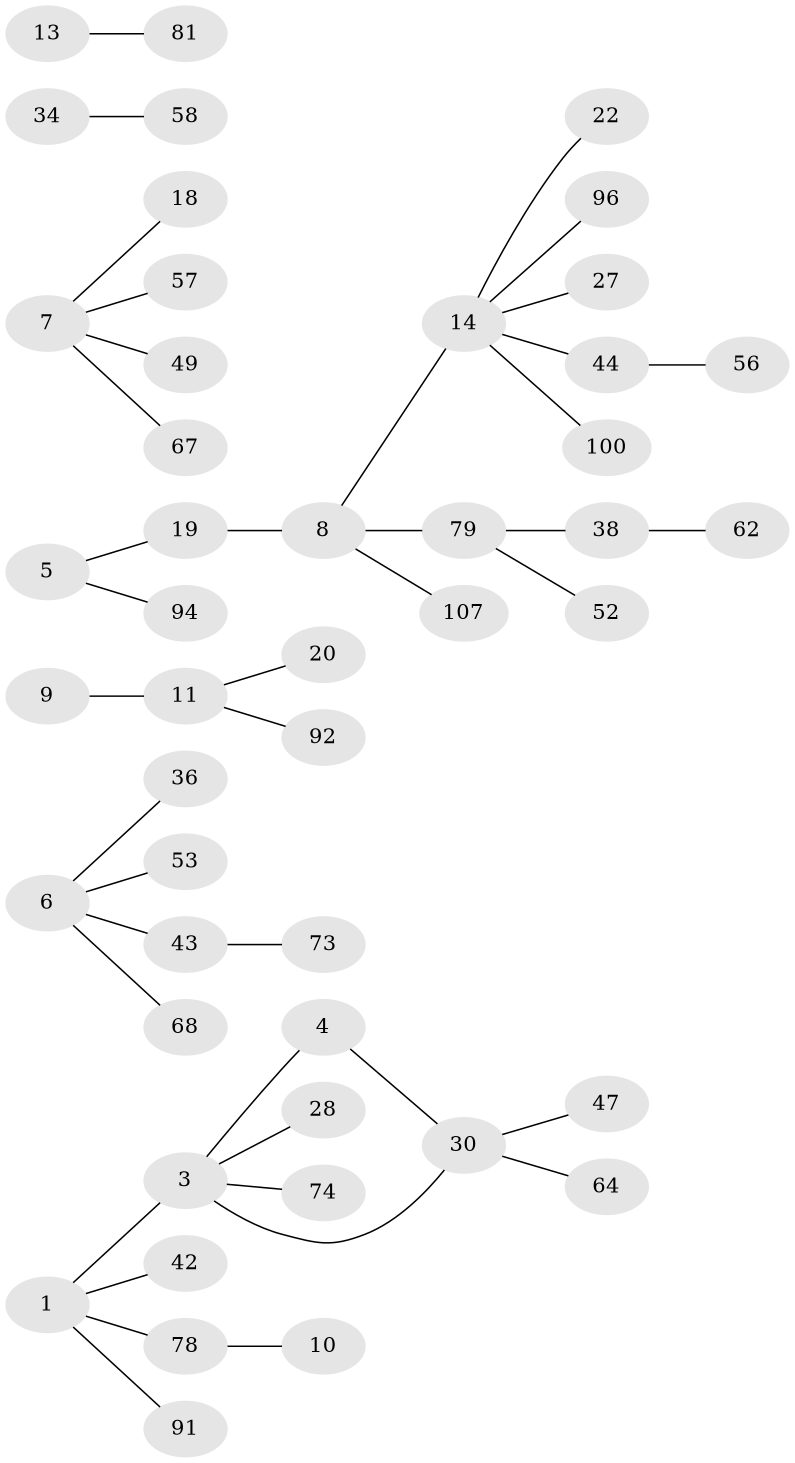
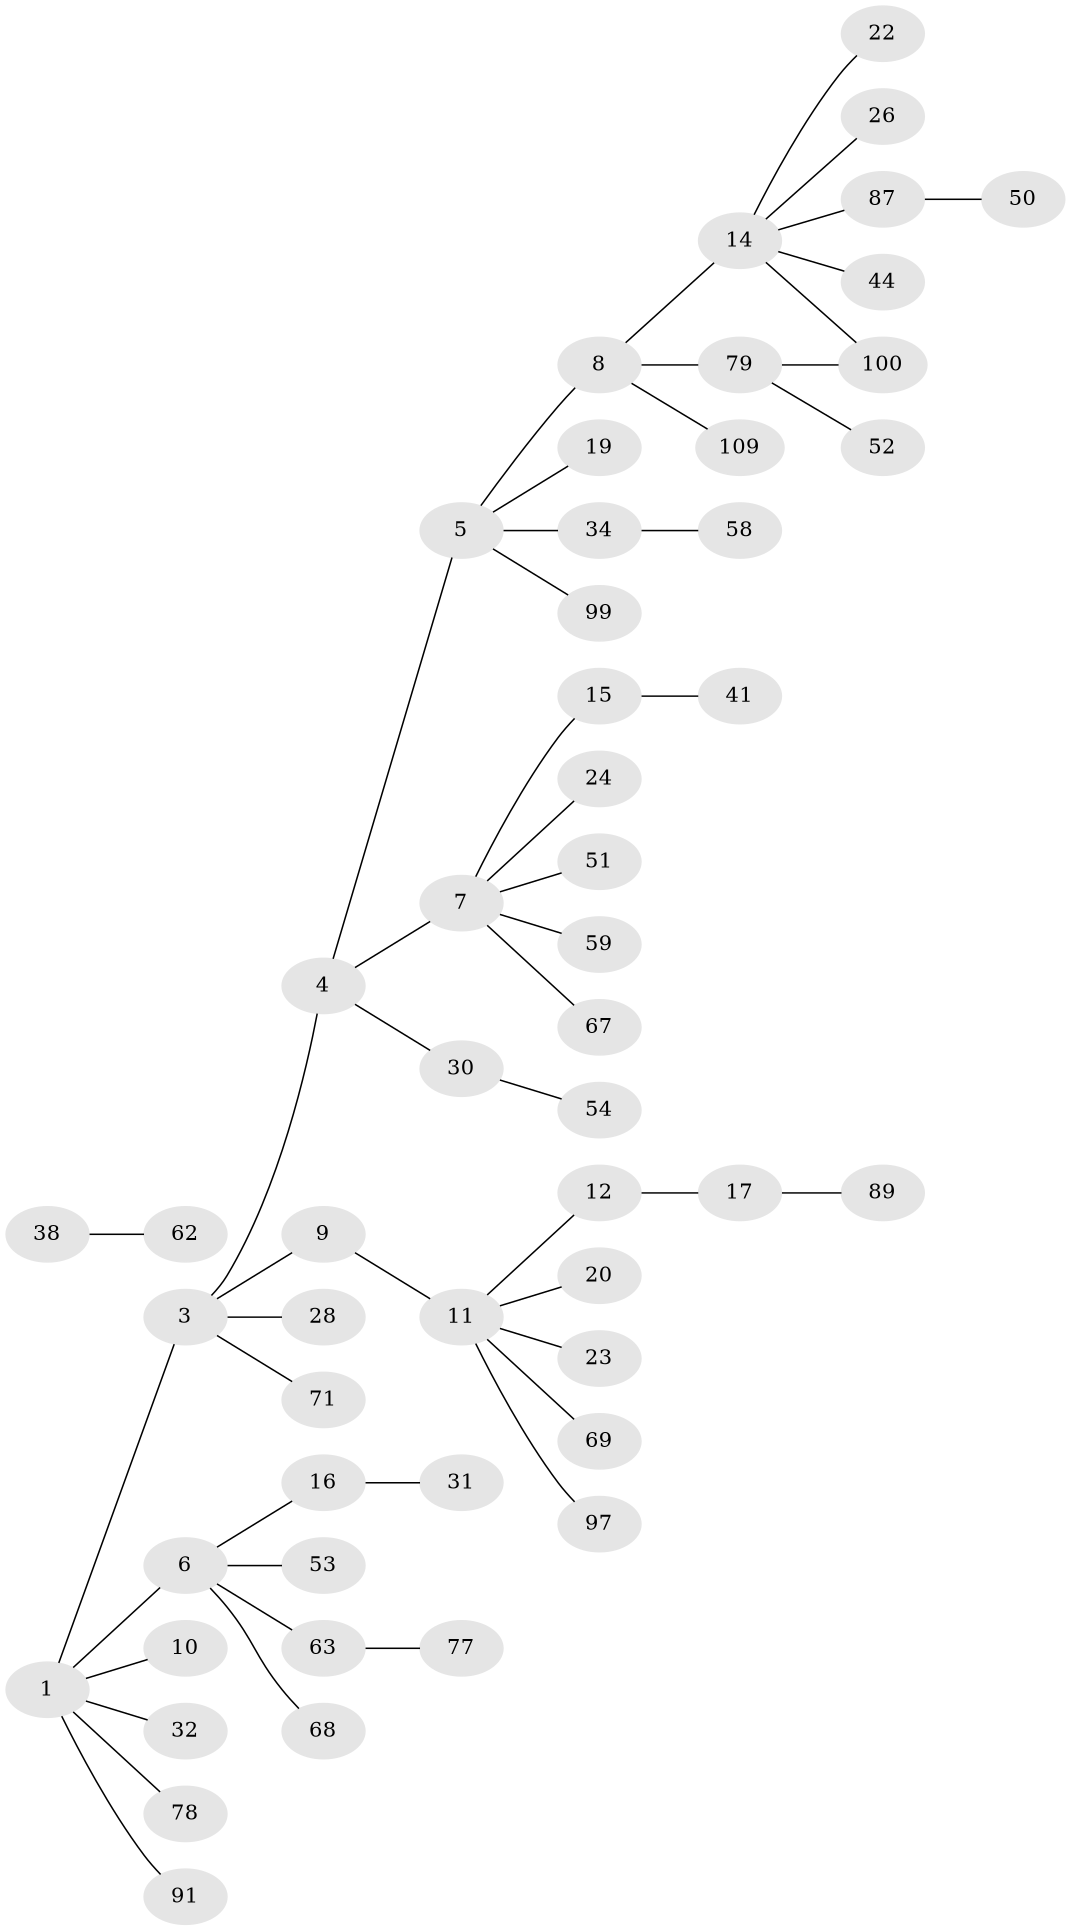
node "13": label "13" -> "17"
node "81": label "81" -> "89"
node "18": label "18" -> "15"
node "96": label "96" -> "26"
node "50": added
node "57": label "57" -> "51"
node "27": label "27" -> "87"
node "49": label "49" -> "59"
node "56": removed
edge "19" -- "8": now "5" -- "8"
edge "5" -- "34": added
edge "79" -- "38": now "79" -- "100"
node "94": label "94" -> "99"
node "107": label "107" -> "109"
node "41": added
node "92": label "92" -> "97"
edge "5" -- "4": added
node "36": label "36" -> "16"
node "24": added
node "43": label "43" -> "63"
node "73": label "73" -> "77"
edge "7" -- "4": added
node "47": removed
node "64": label "64" -> "54"
node "74": label "74" -> "71"
node "12": added
edge "30" -- "3": now "9" -- "3"
node "42": label "42" -> "32"
edge "78" -- "10": now "1" -- "10"
node "23": added
node "69": added
node "31": added
edge "6" -- "1": added
